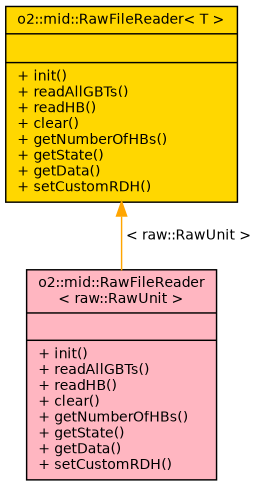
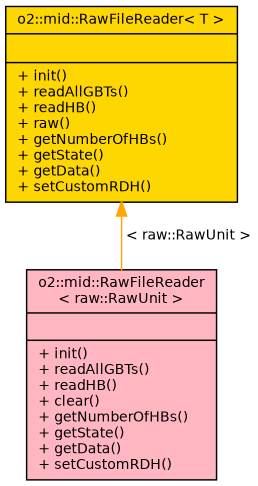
node "o2::mid::RawFileReader< T >": text "+ clear()" -> "+ raw()"
